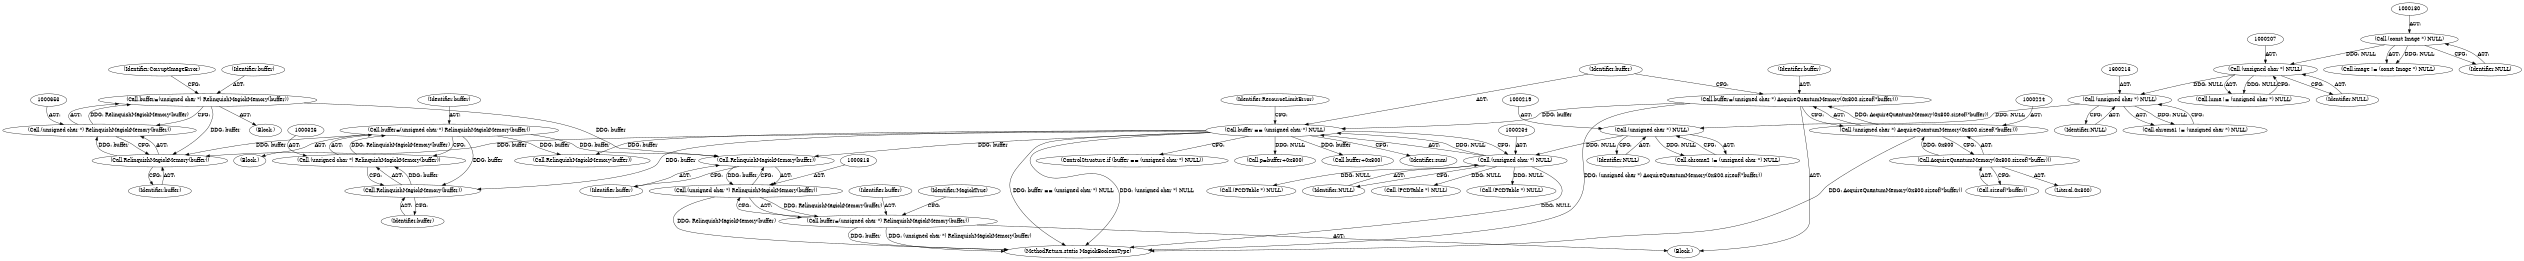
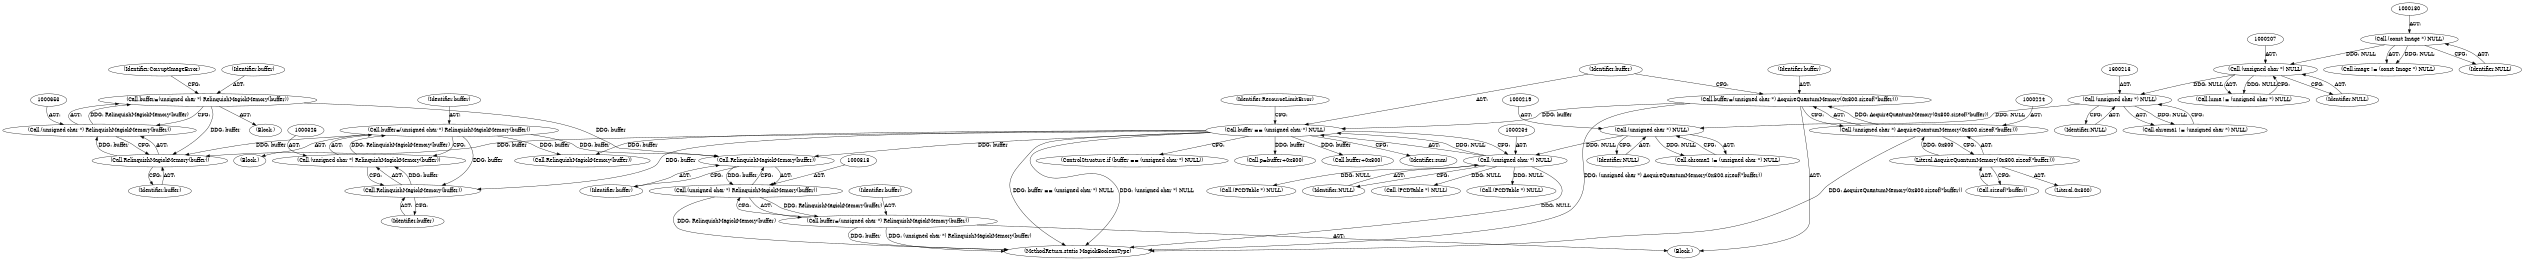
edge "(Call,buffer == (unsigned char *) NULL)" -> "(Call,p=buffer+0x800)": label "DDG: NULL" -> "DDG: buffer"
node "(Call,AcquireQuantumMemory(0x800,sizeof(*buffer)))": label "(Call,AcquireQuantumMemory(0x800,sizeof(*buffer)))" -> "(Literal,AcquireQuantumMemory(0x800,sizeof(*buffer)))"
node "(Identifier,MagickTrue)": removed
